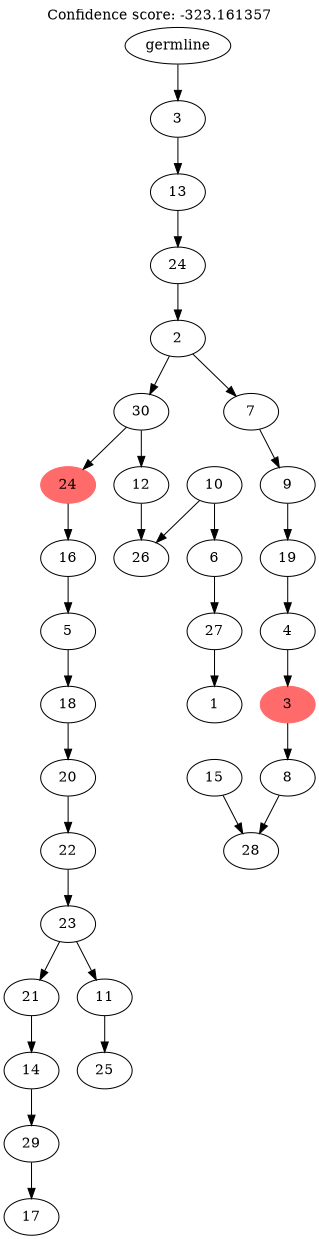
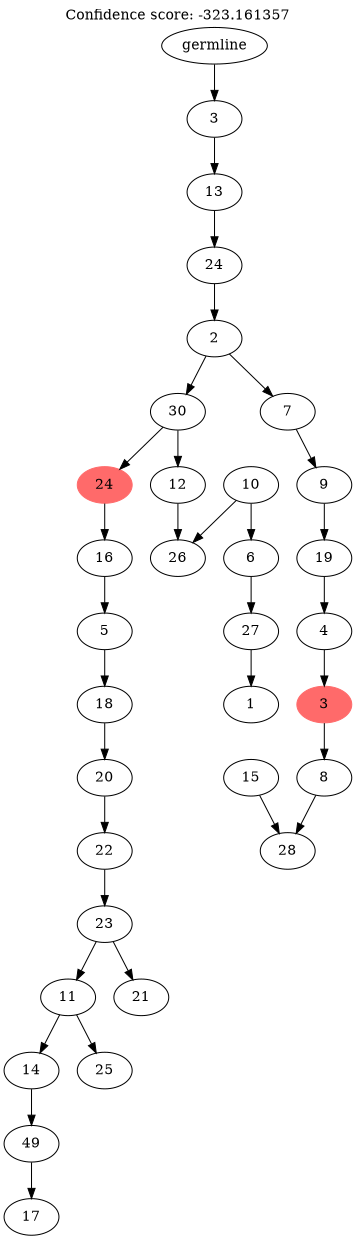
edge "21" -> "14": now "11" -> "14"
node "29": label "29" -> "49"
